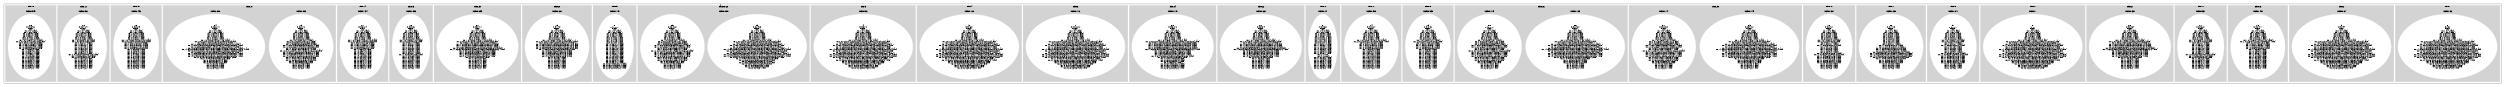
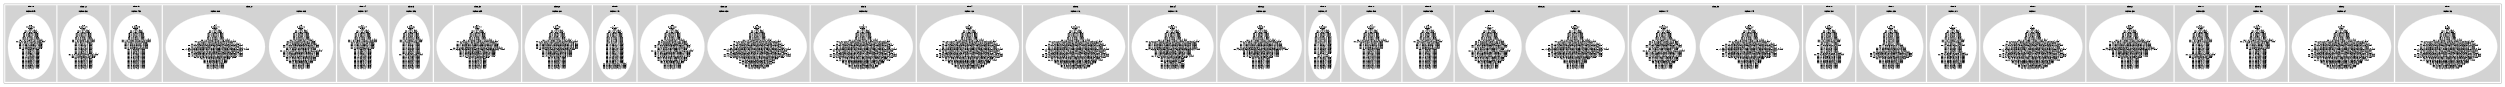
cluster "Parents 28": label "Parents 28" -> "Line 28"
